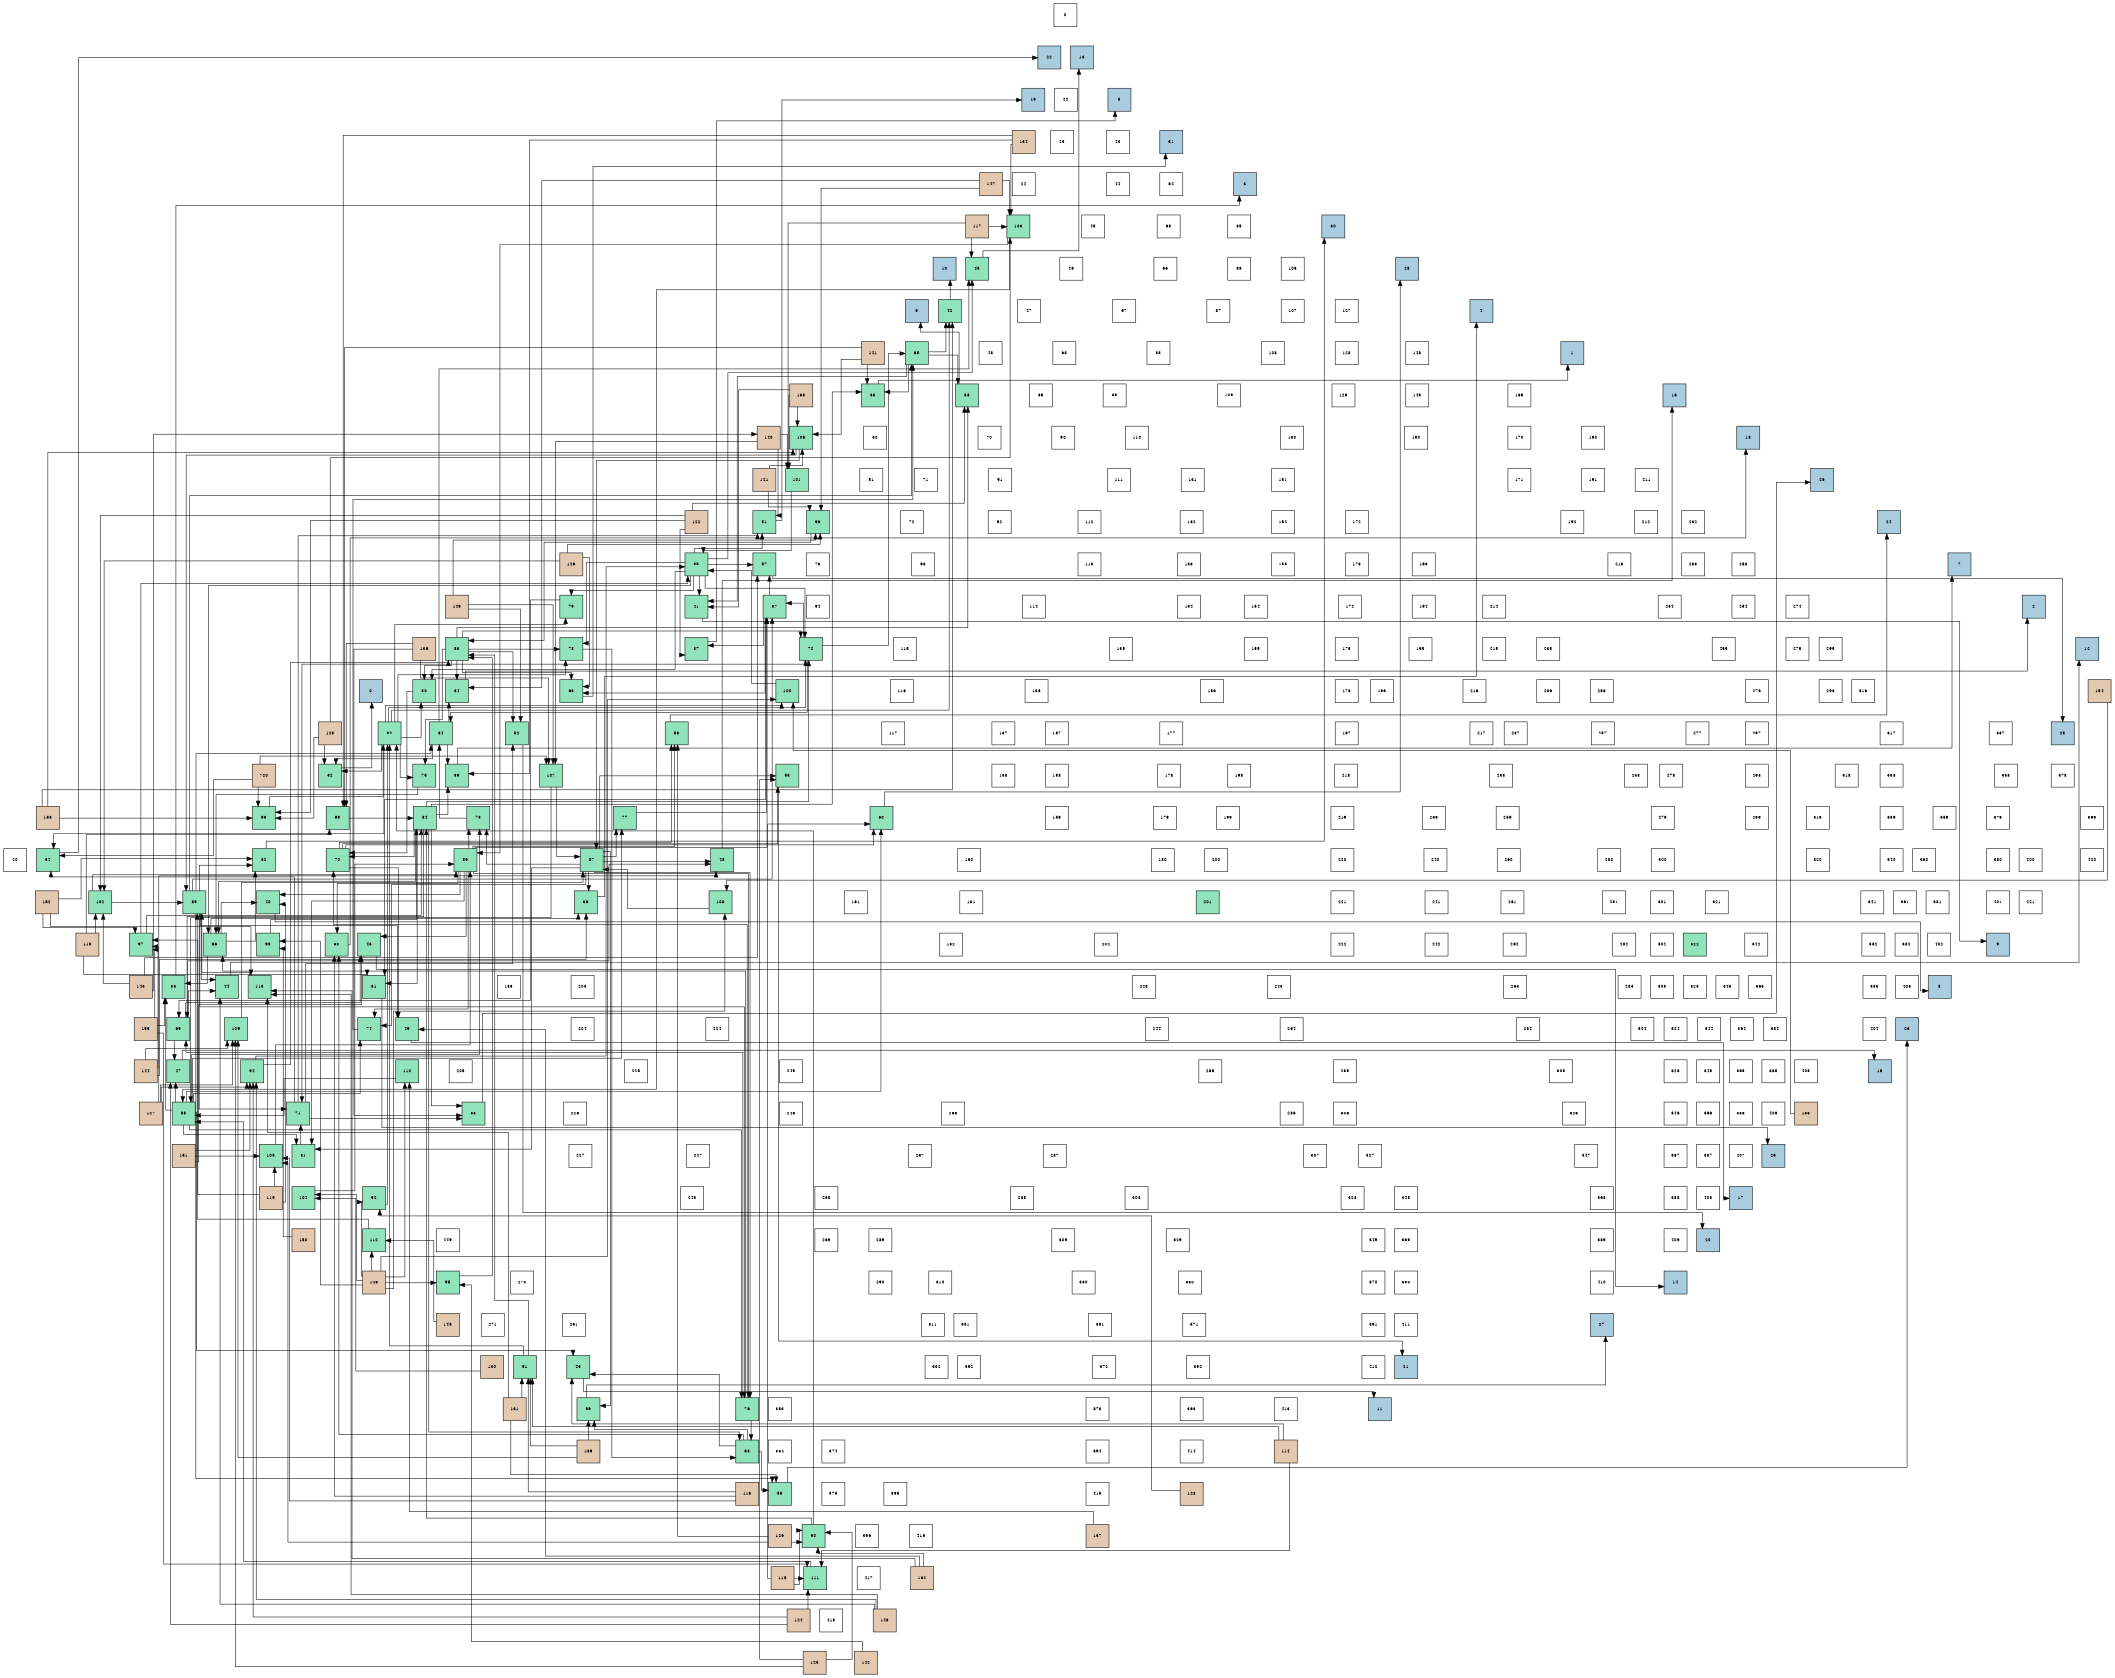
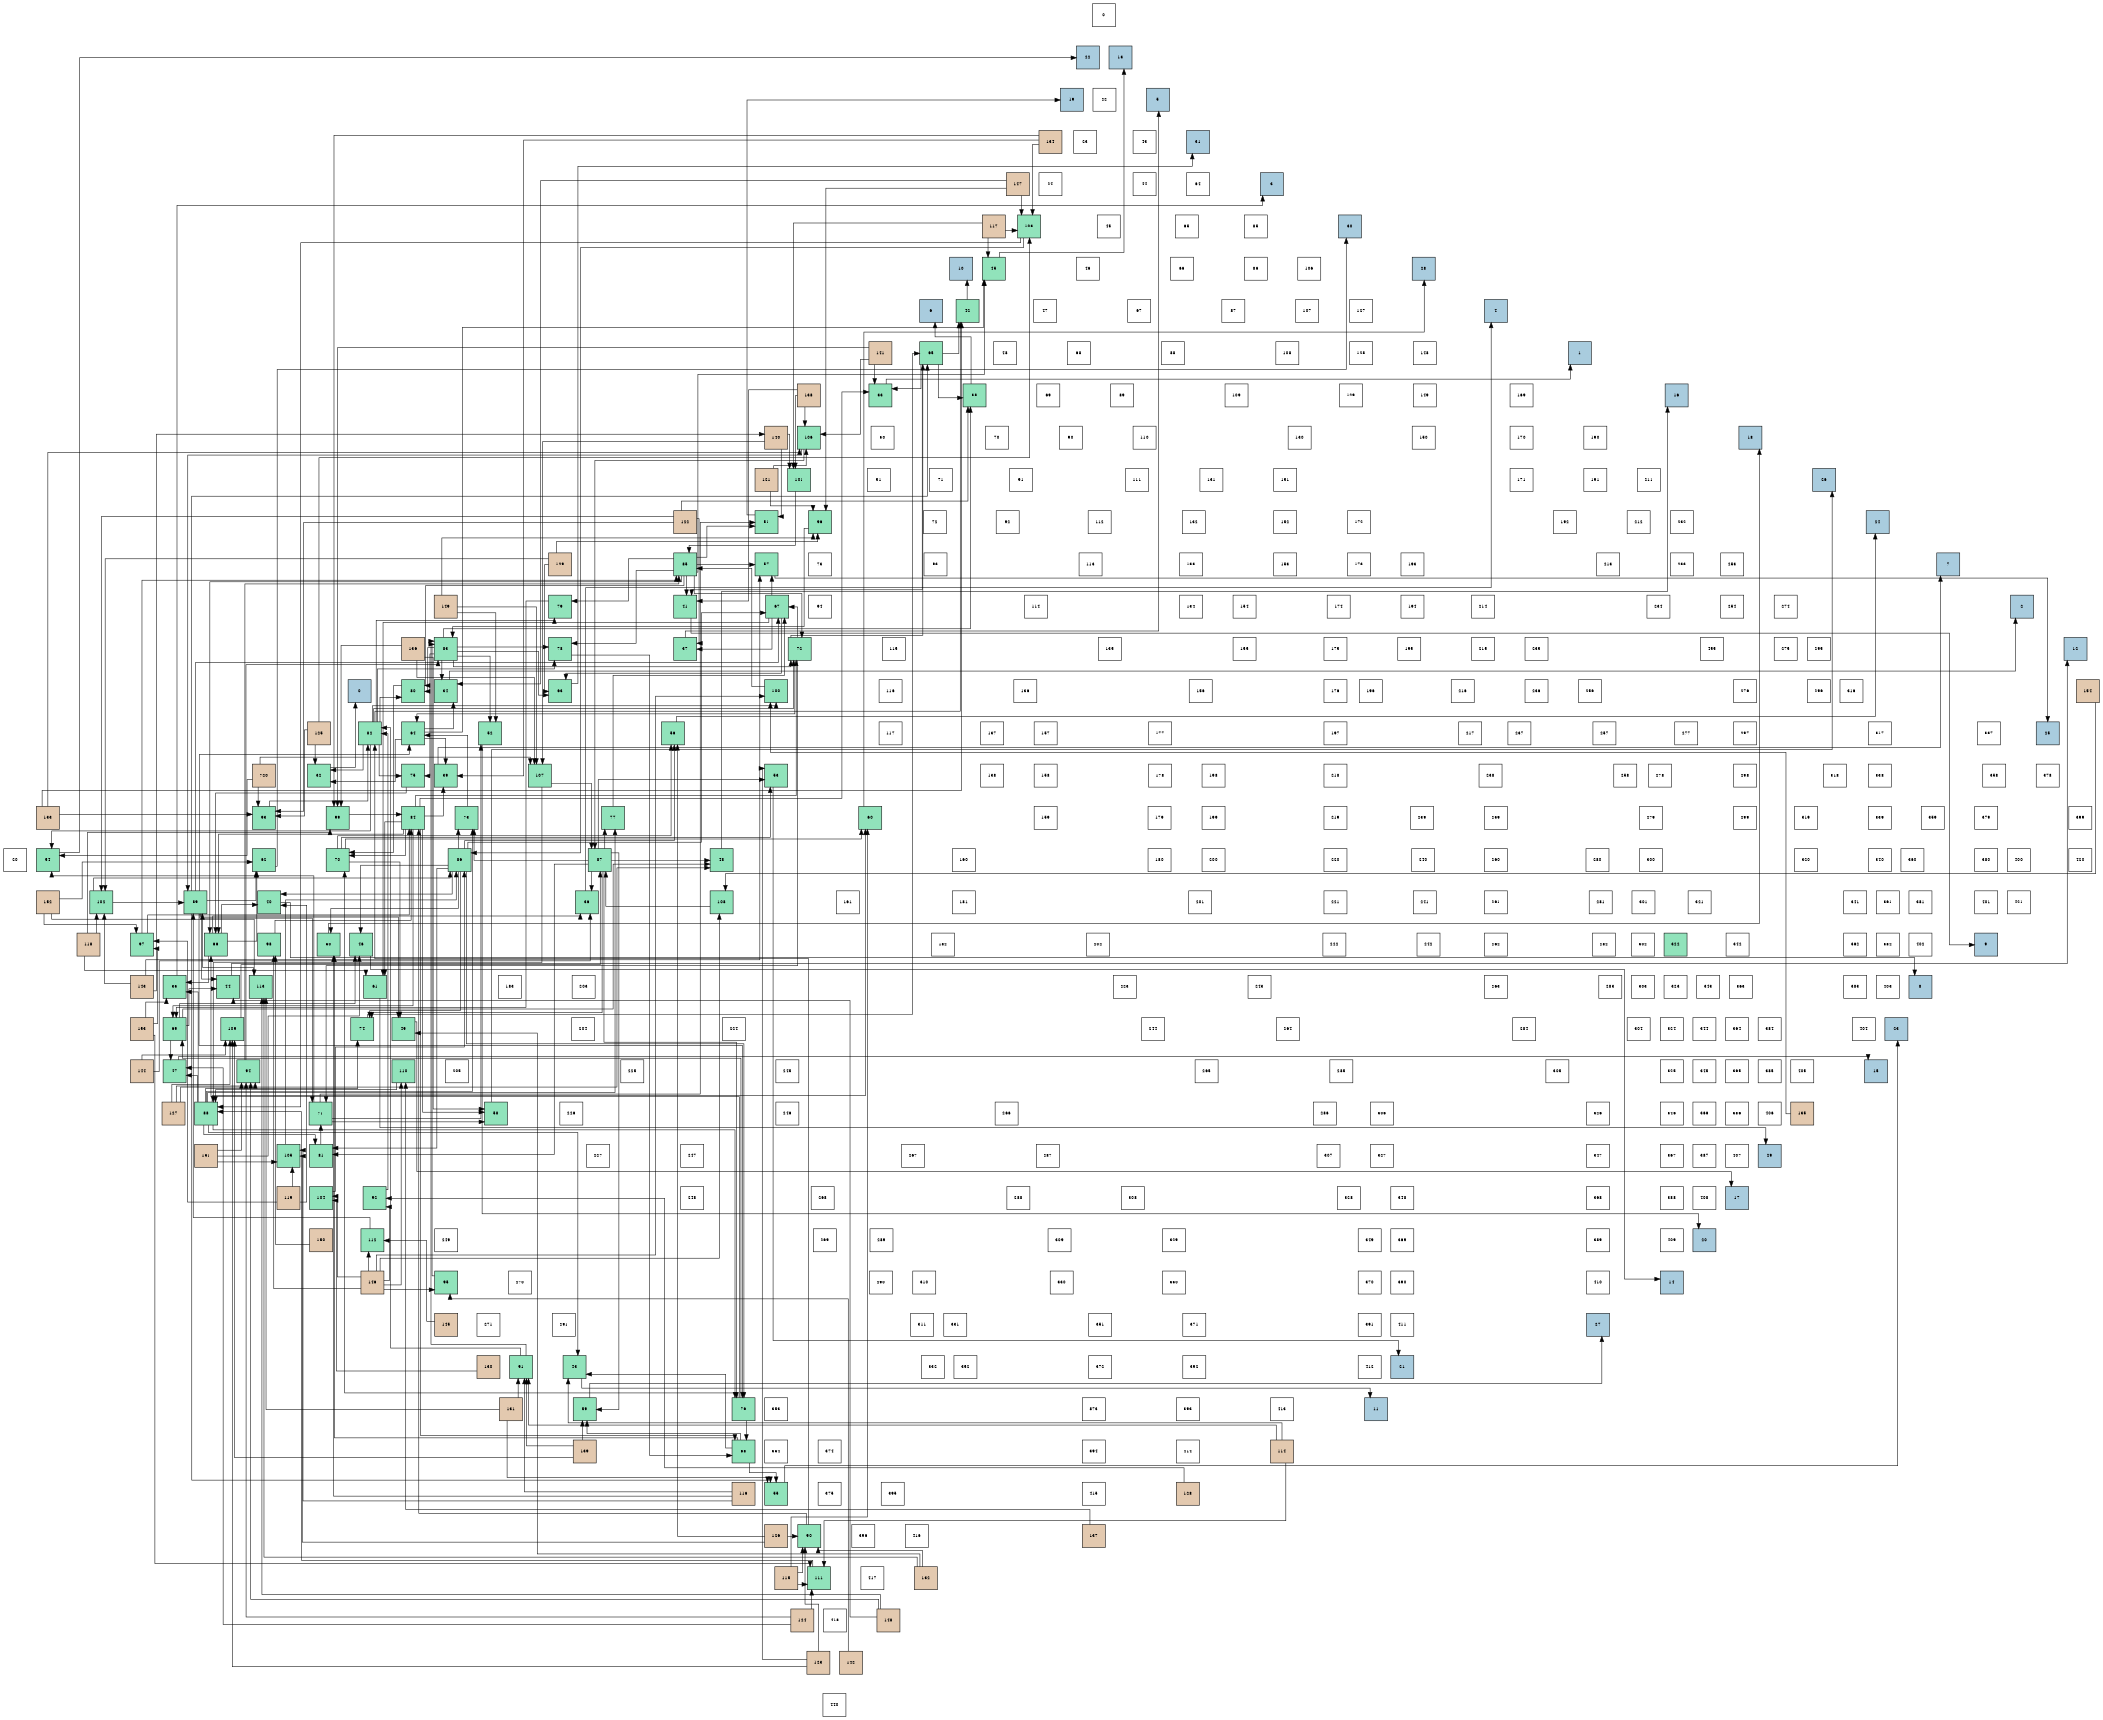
node "201": fillcolor #91e3bb -> #ffffff
edge "144" -> "97": removed
node "440": added
